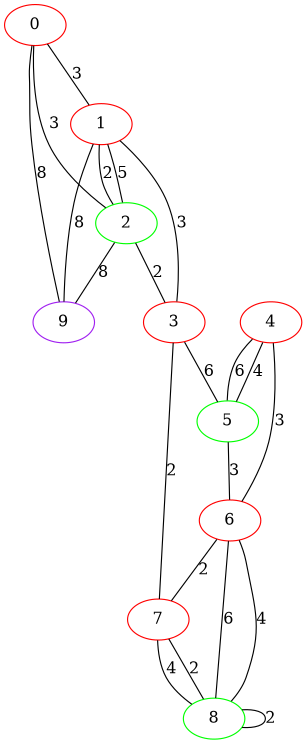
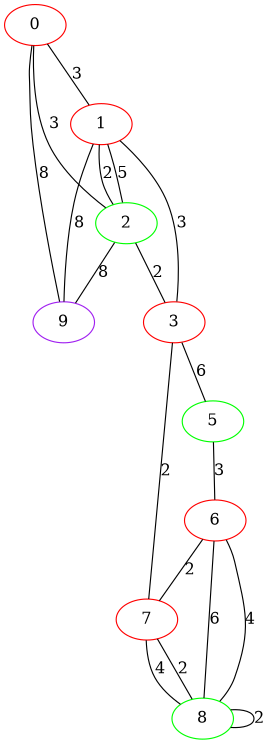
node "4": removed
